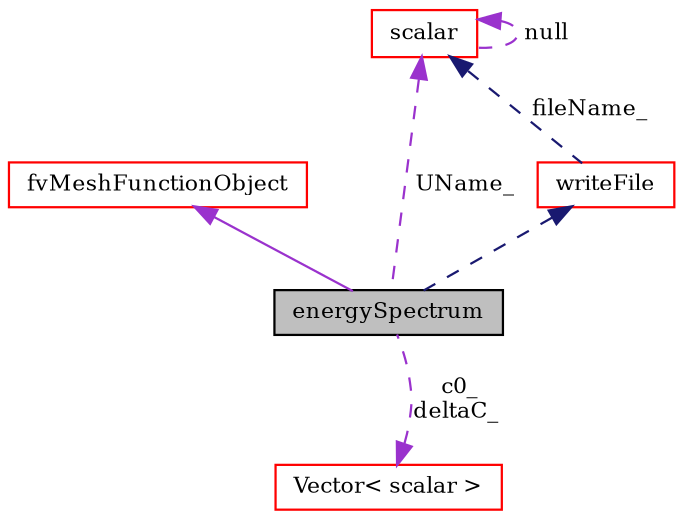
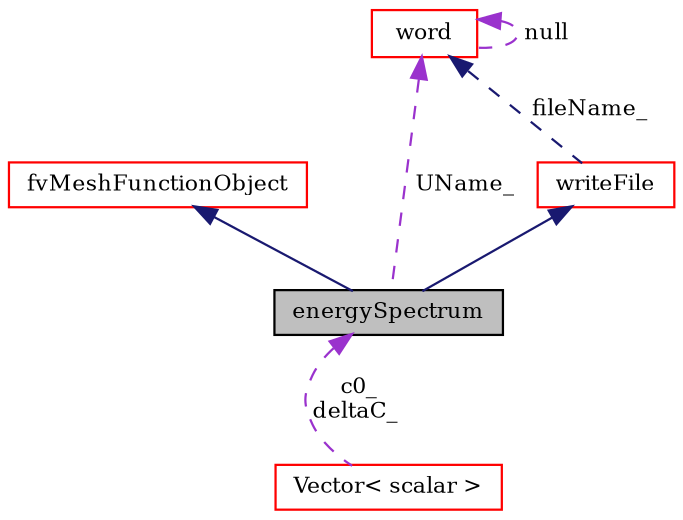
node "scalar": label "scalar" -> "word"
edge "energySpectrum" -> "fvMeshFunctionObject": color darkorchid3 -> midnightblue
edge "energySpectrum" -> "writeFile": style dashed -> solid
edge "energySpectrum" -> "Vector< scalar >": reversed
